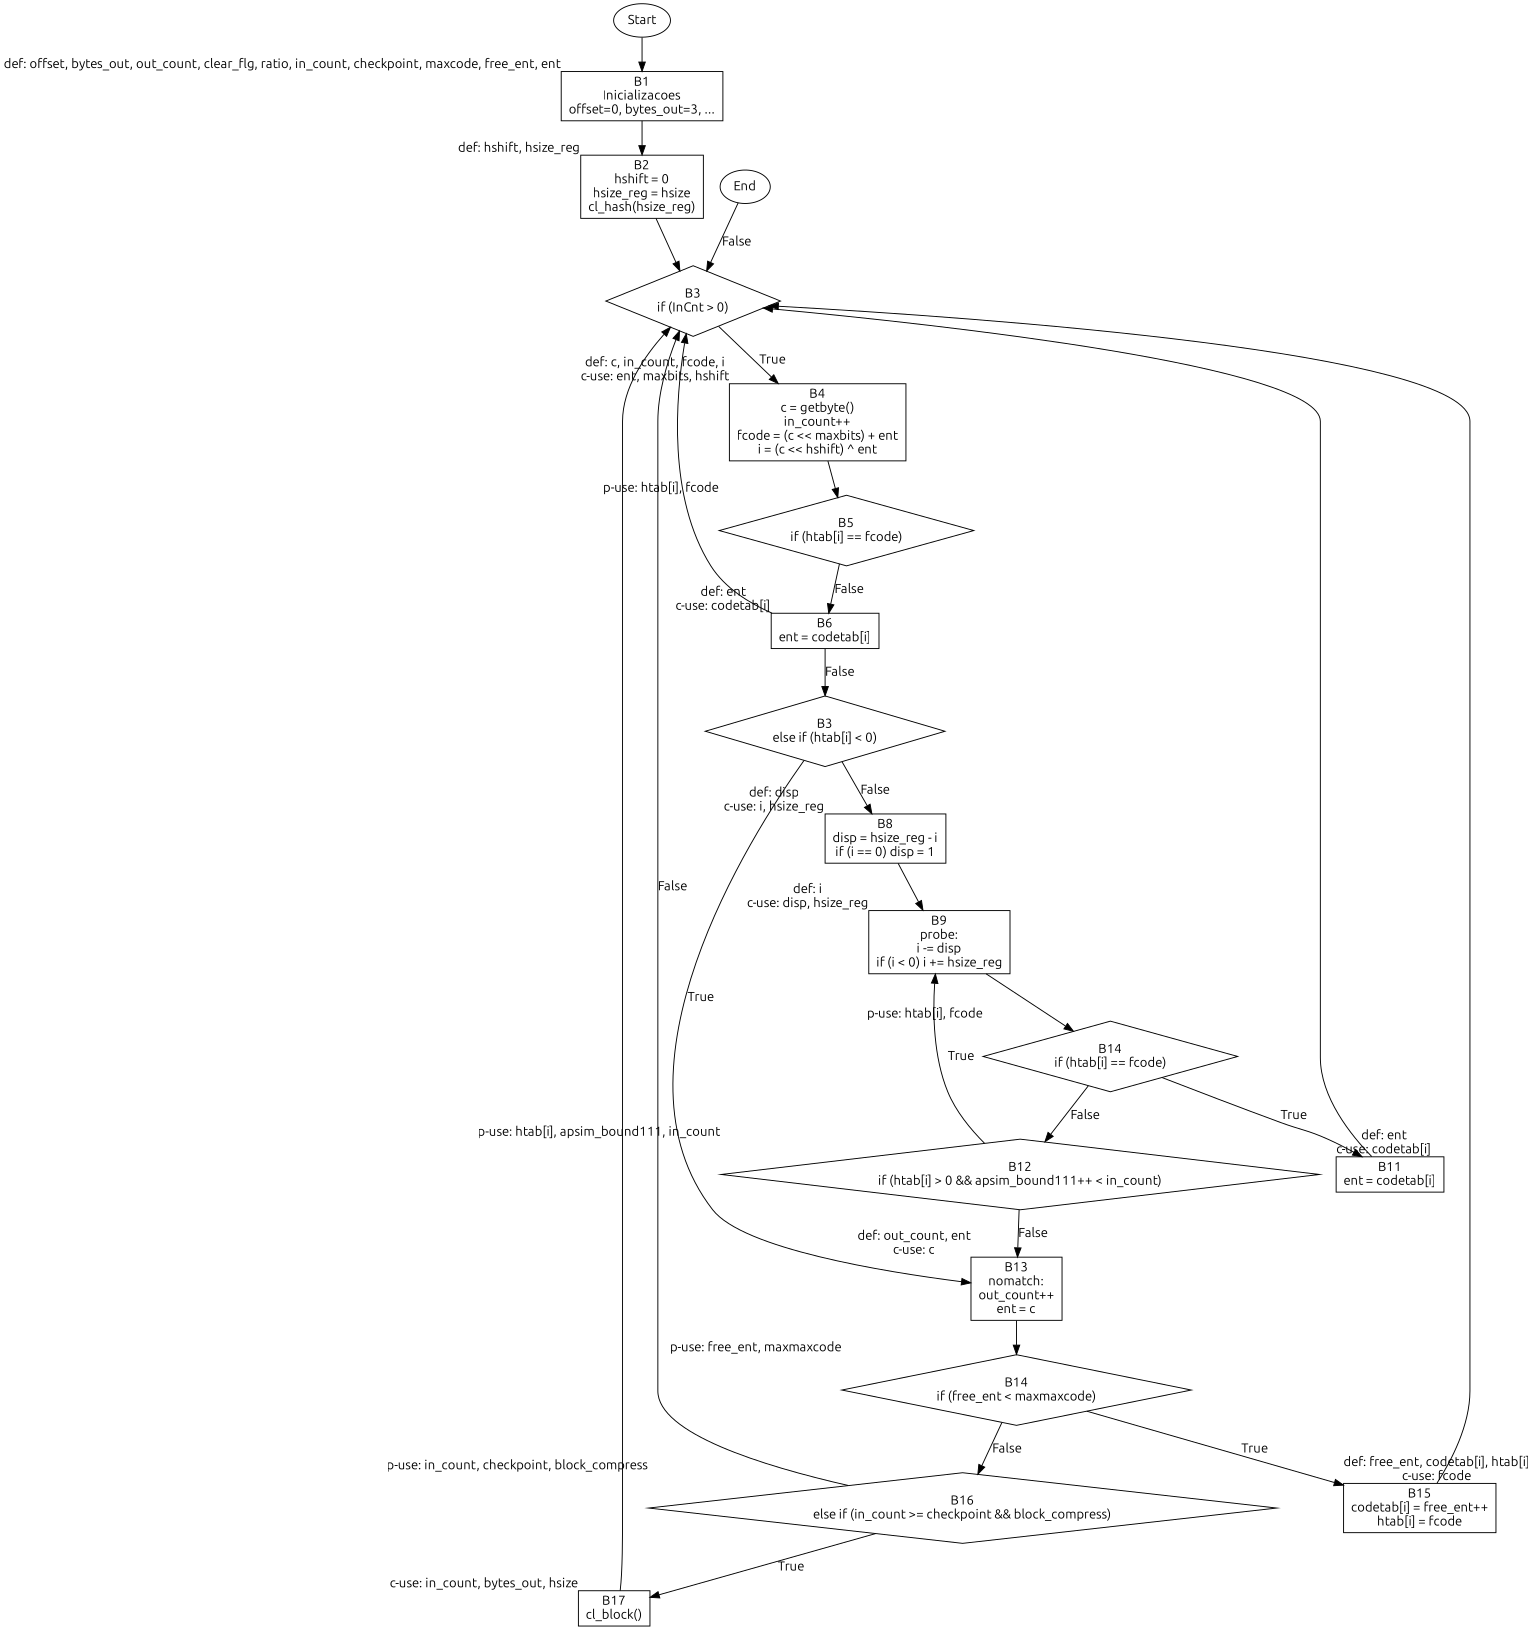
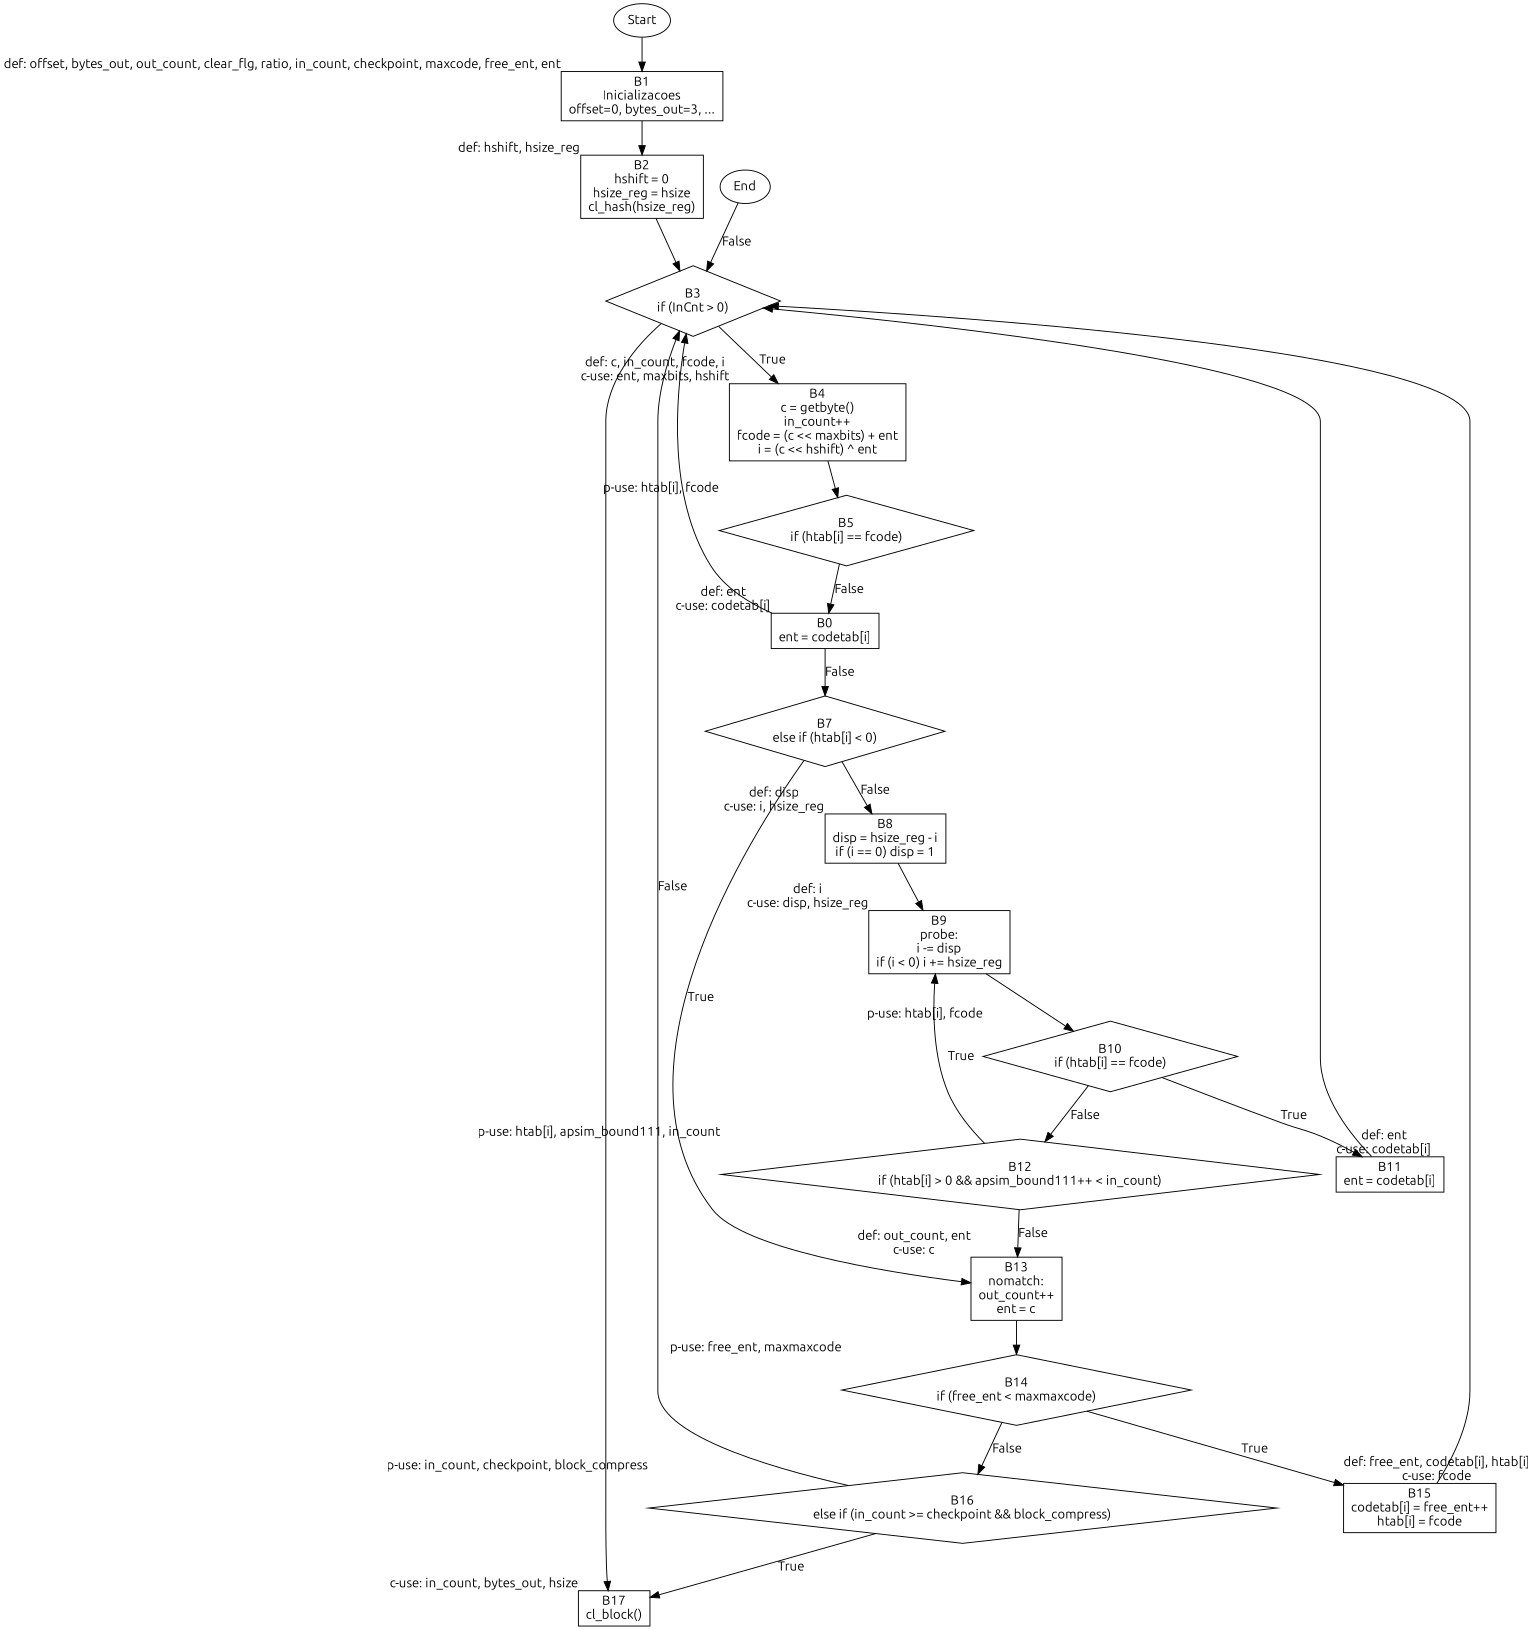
node "B6 ent = codetab[i] def: ent c-use: codetab[i]": label "B6 ent = codetab[i] def: ent c-use: codetab[i]" -> "B0 ent = codetab[i] def: ent c-use: codetab[i]"
node "B3 else if (htab[i] < 0)": label "B3 else if (htab[i] < 0)" -> "B7 else if (htab[i] < 0)"
edge "B17 cl_block() c-use: in_count, bytes_out, hsize" -> "B3 if (InCnt > 0)": reversed
node "B14 if (htab[i] == fcode) p-use: htab[i], fcode": label "B14 if (htab[i] == fcode) p-use: htab[i], fcode" -> "B10 if (htab[i] == fcode) p-use: htab[i], fcode"
